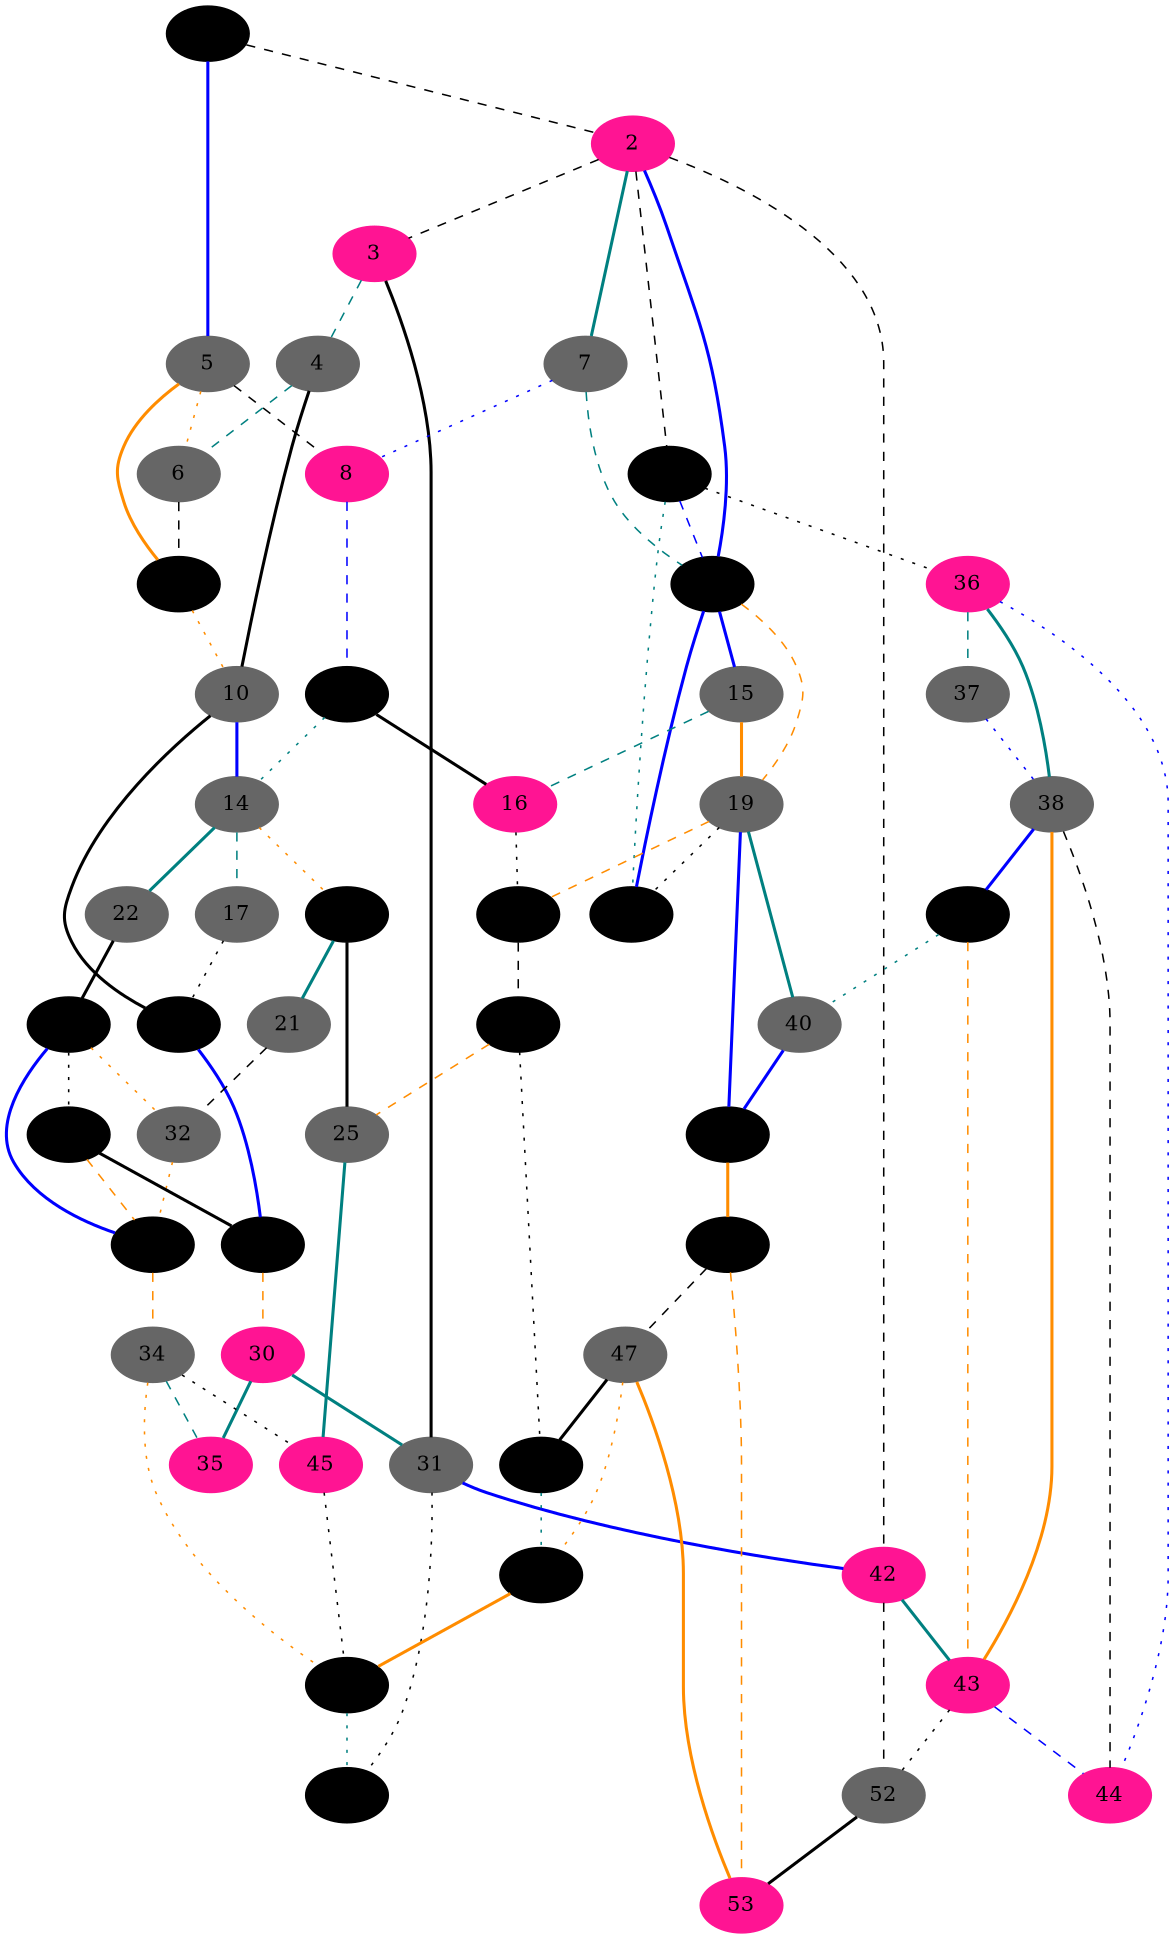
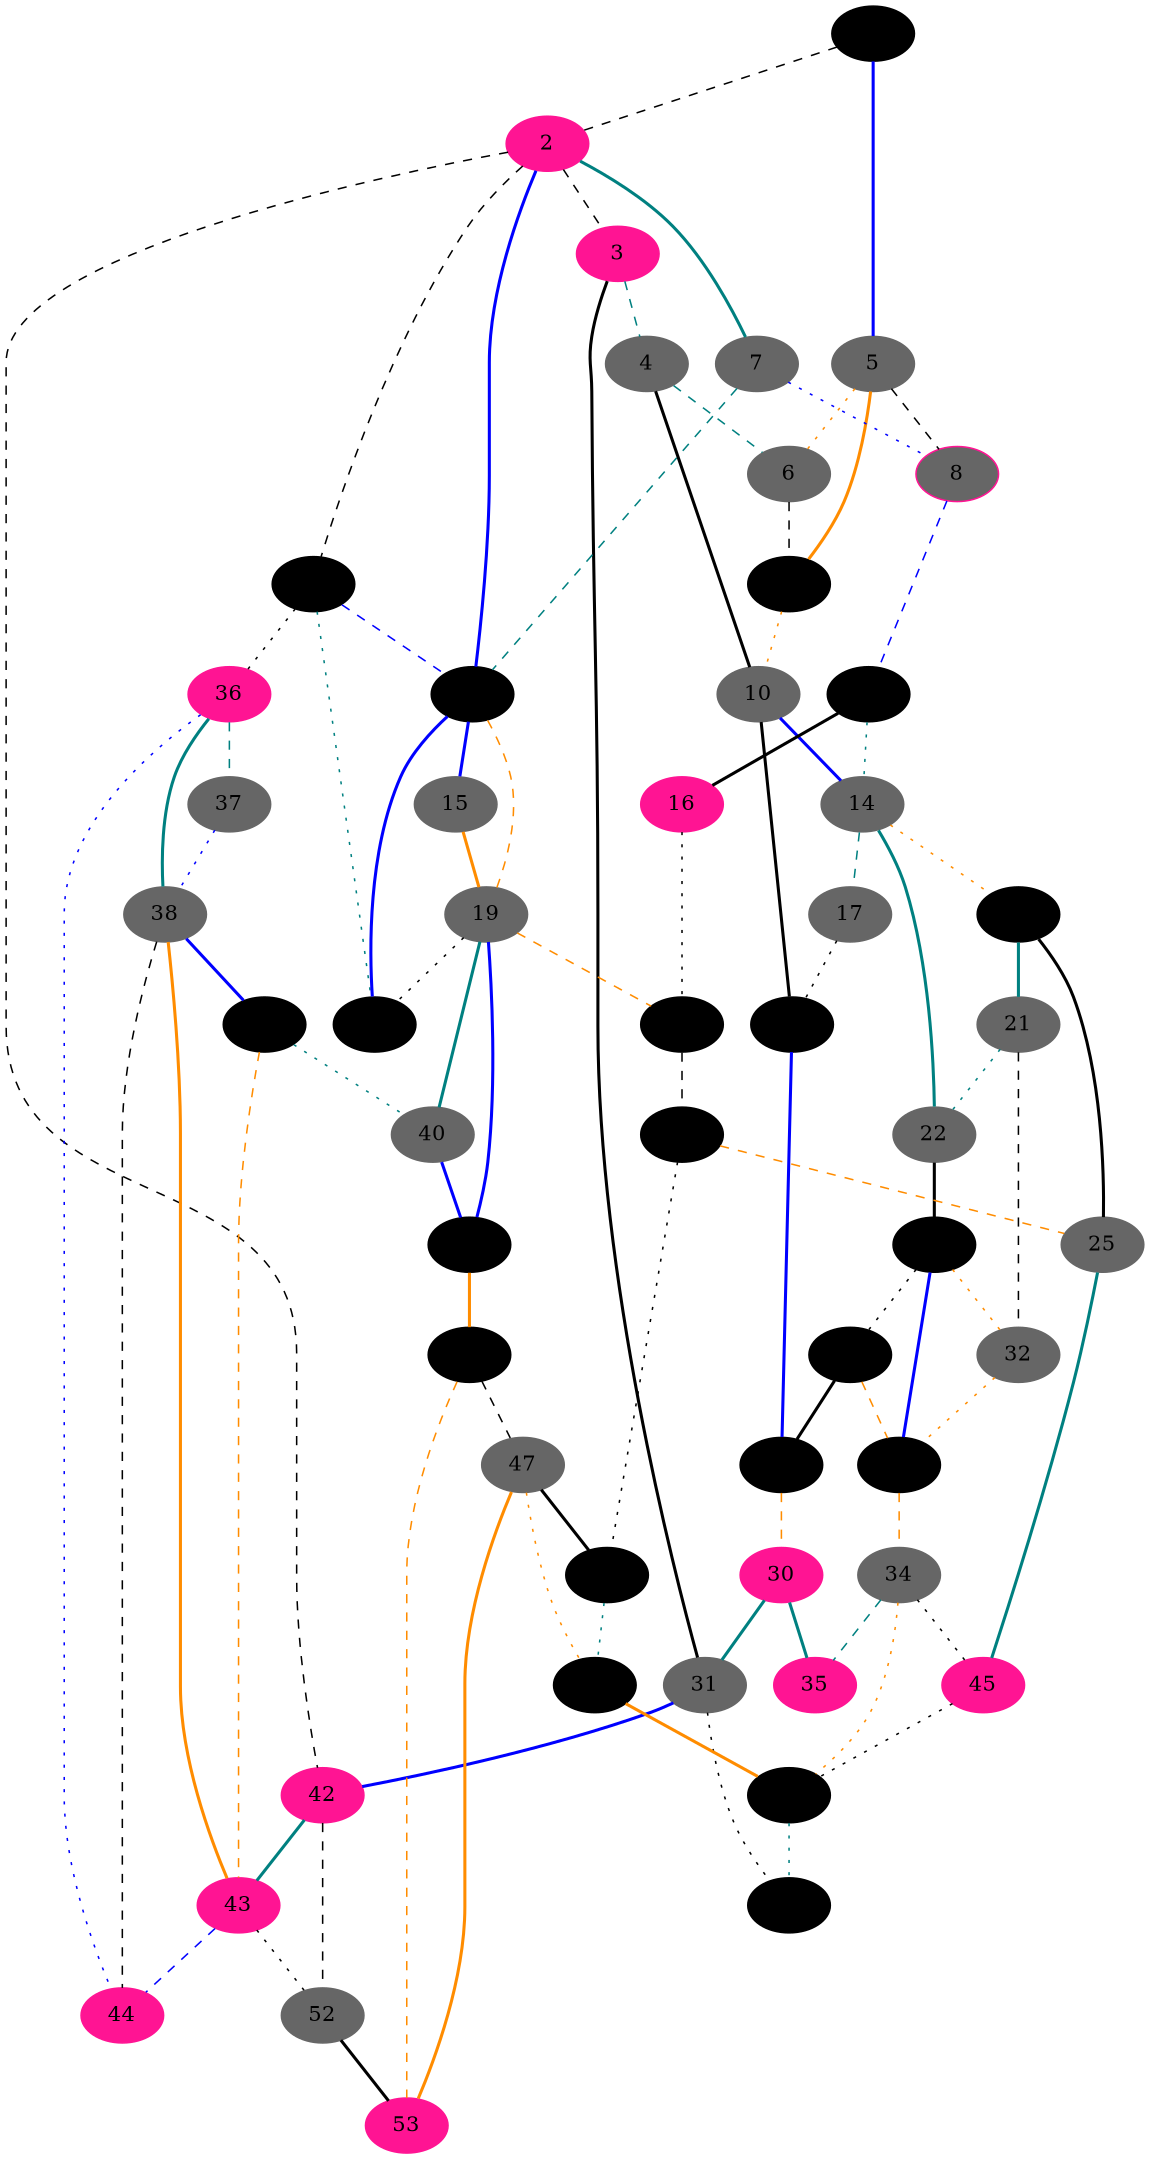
node "8": fillcolor deeppink -> gray40
edge "15" -- "16": removed
edge "21" -- "22": added
